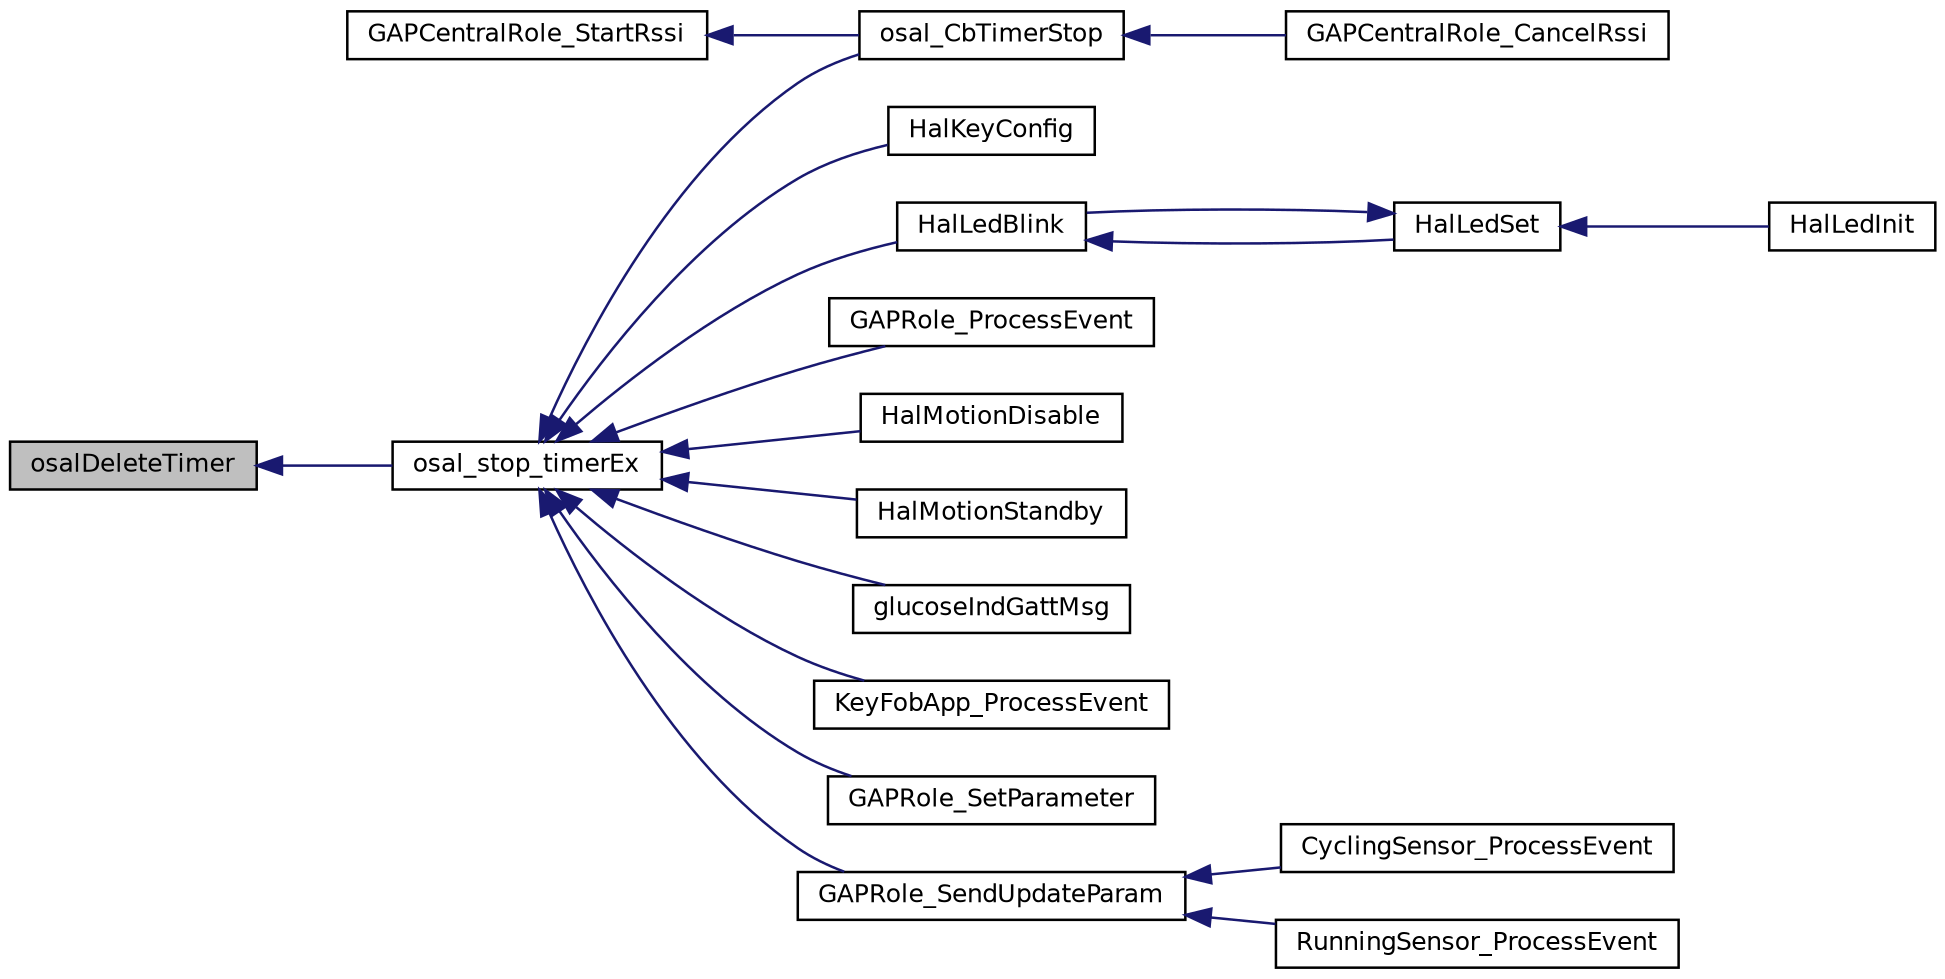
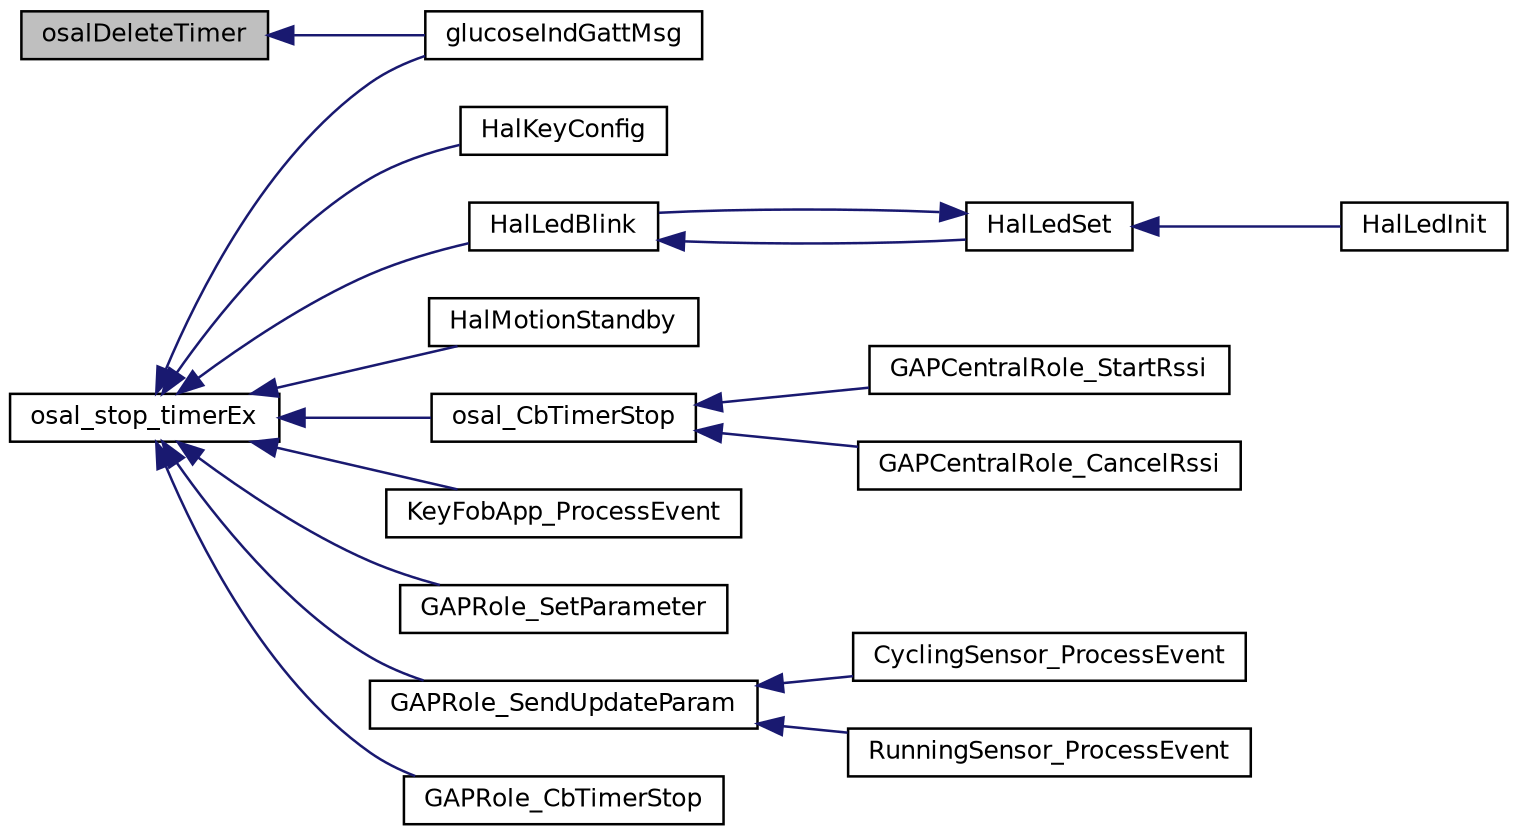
edge "osal_CbTimerStop" -> "GAPCentralRole_StartRssi": reversed
node "GAPRole_ProcessEvent": label "GAPRole_ProcessEvent" -> "GAPRole_CbTimerStop"
node "HalMotionDisable": removed
edge "osal_stop_timerEx" -> "osalDeleteTimer": now "glucoseIndGattMsg" -> "osalDeleteTimer"
